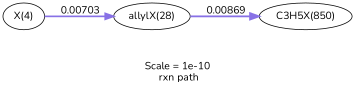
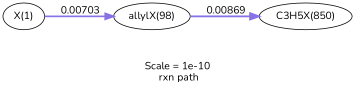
node "X(4)": label "X(4)" -> "X(1)"
node "allylX(28)": label "allylX(28)" -> "allylX(98)"
